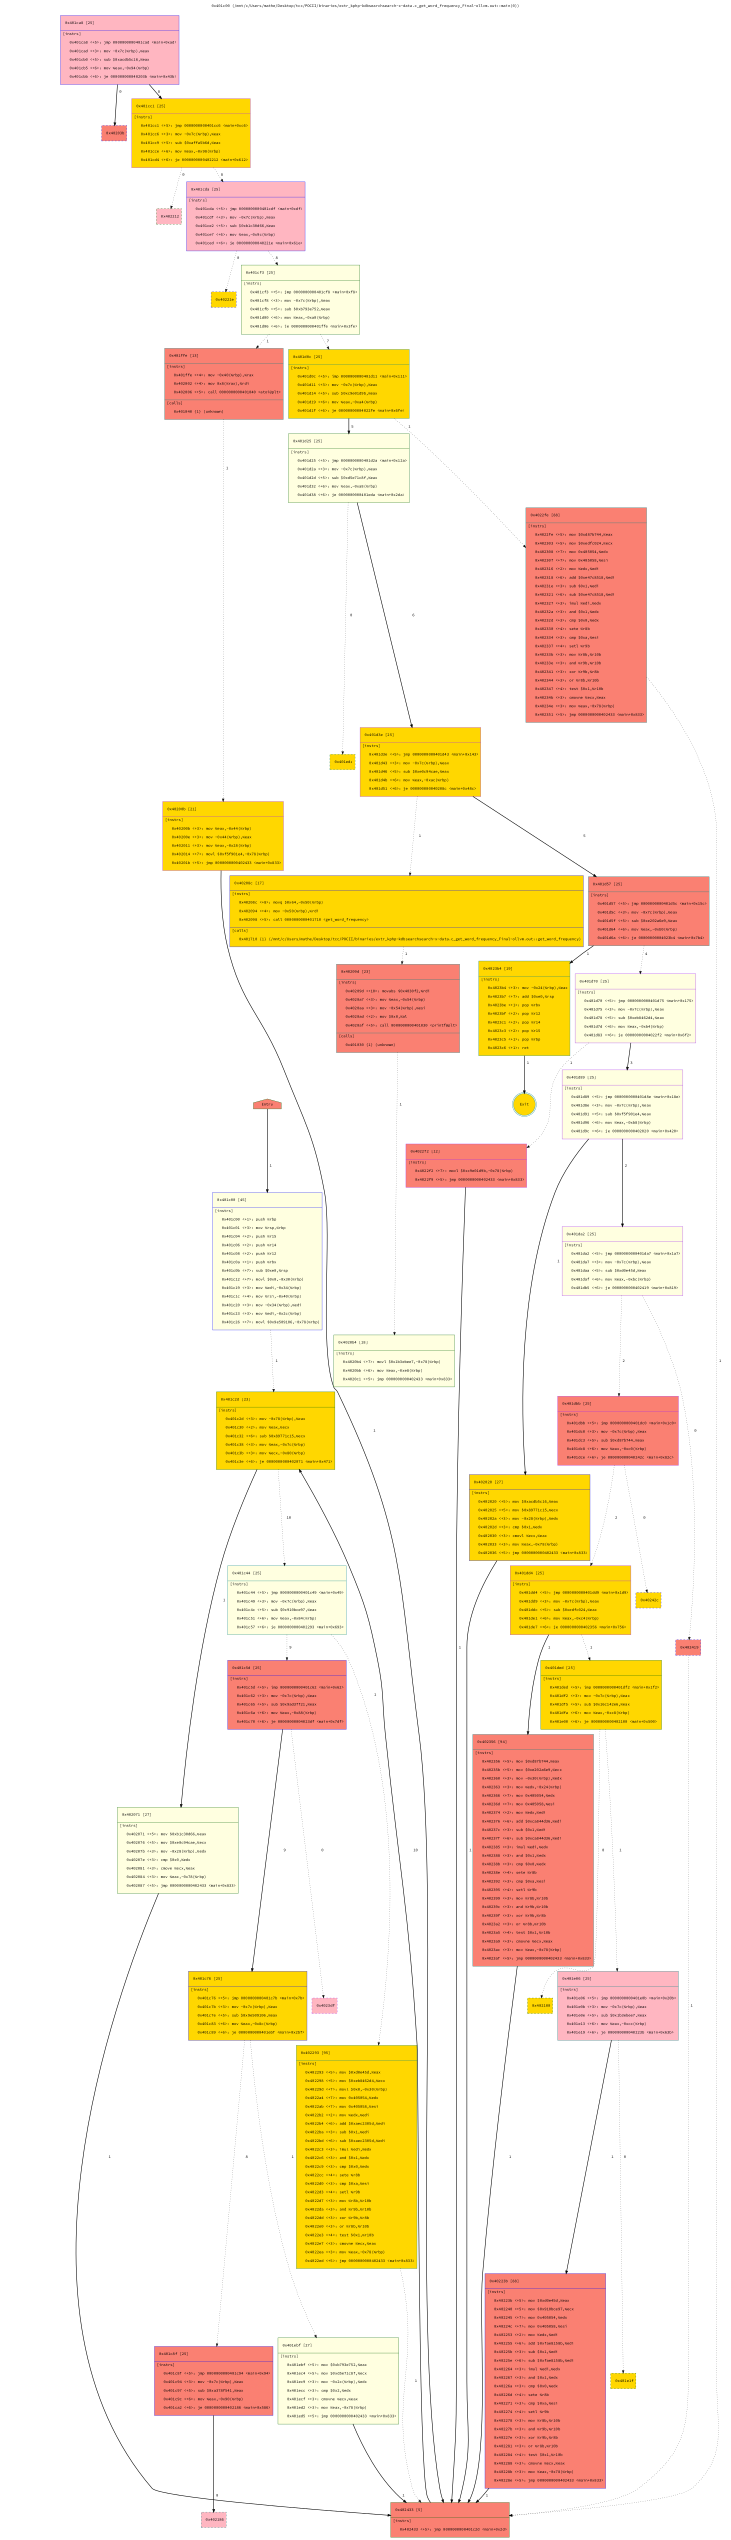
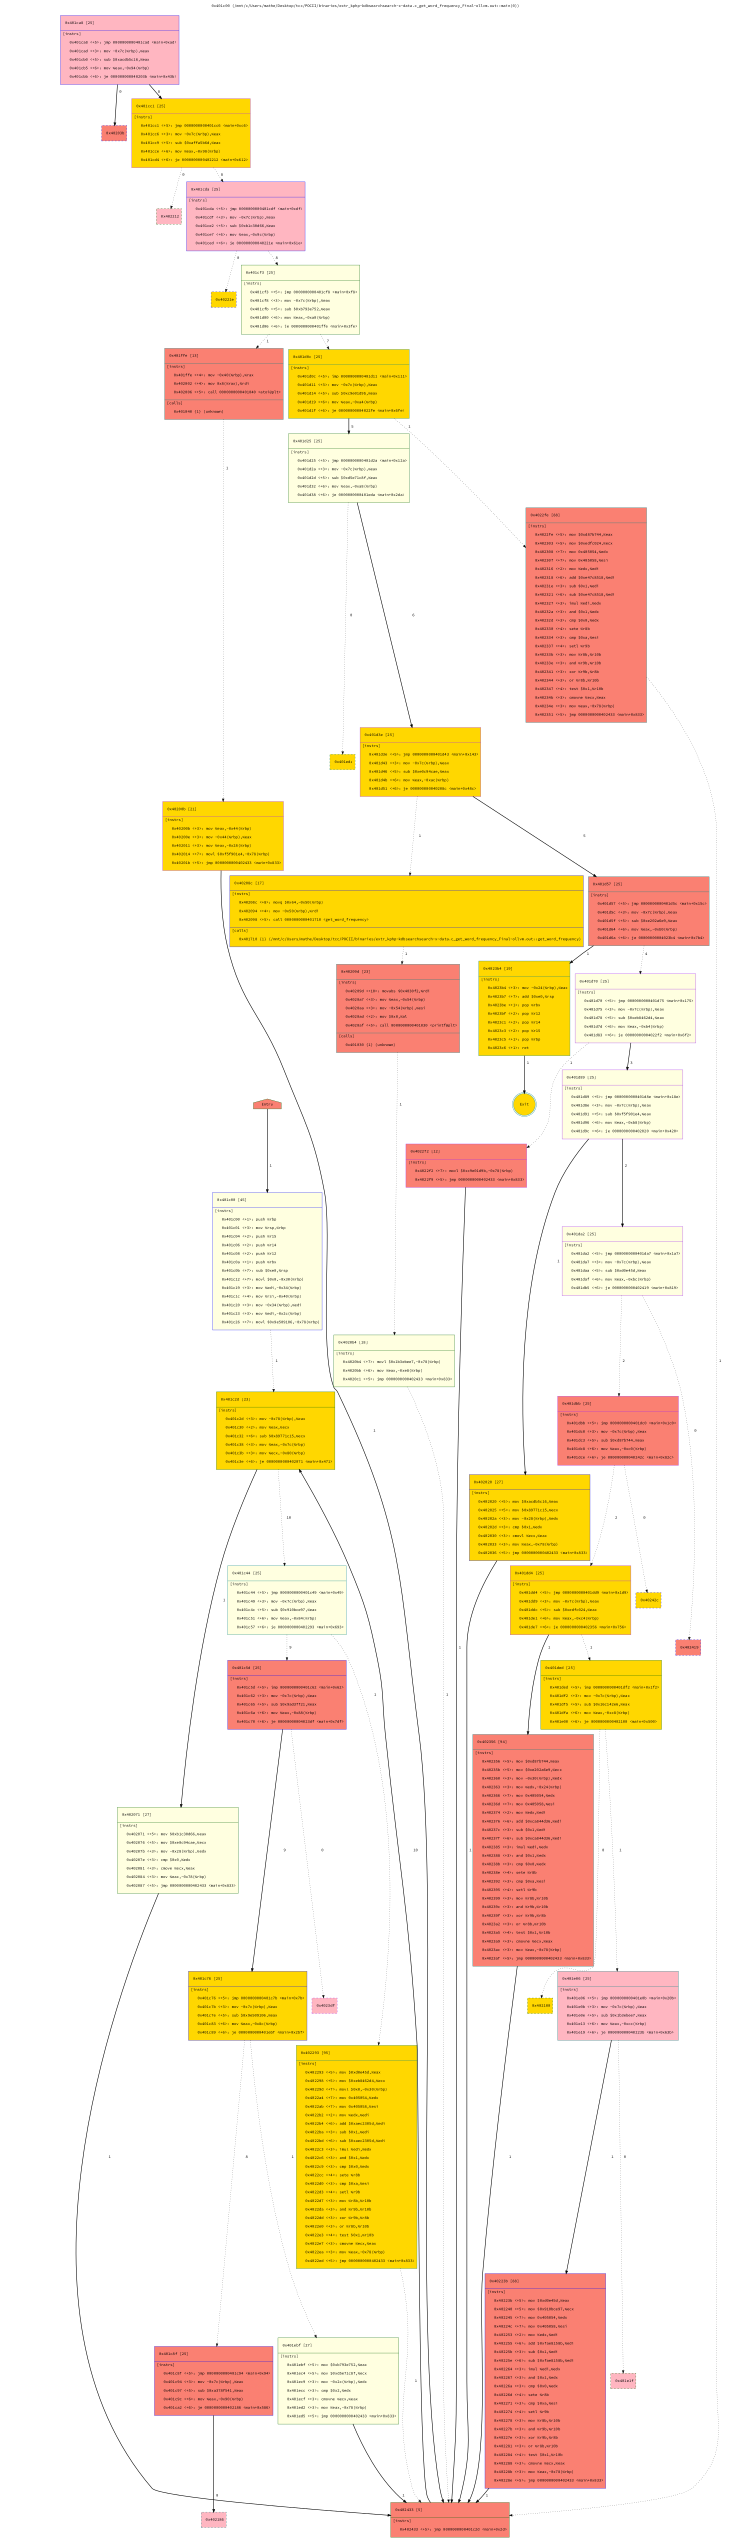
edge "0x402419" -> "0x402433 [5]": now "0x4020b4 [18]" -> "0x402433 [5]"
node "0x401e1f": fillcolor gold -> lightpink
